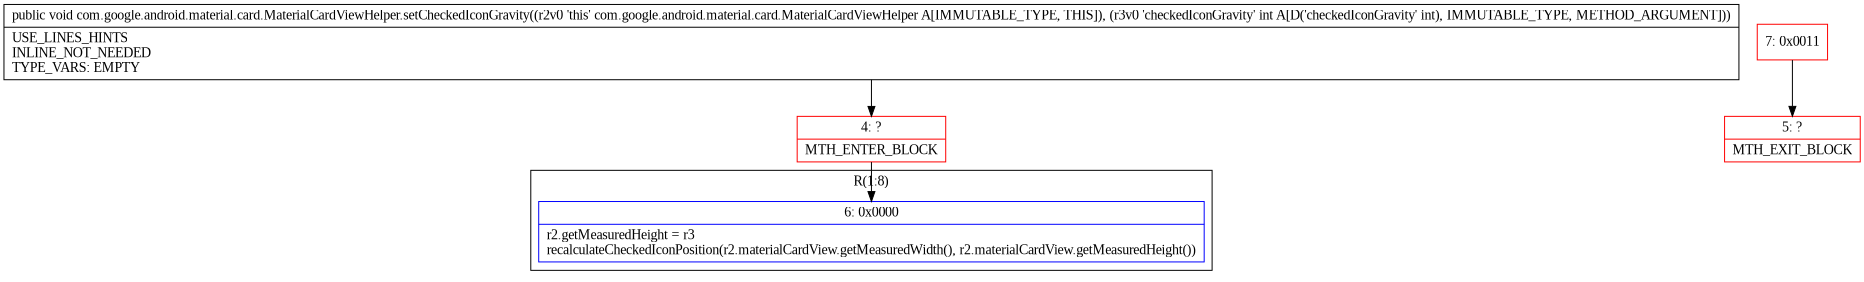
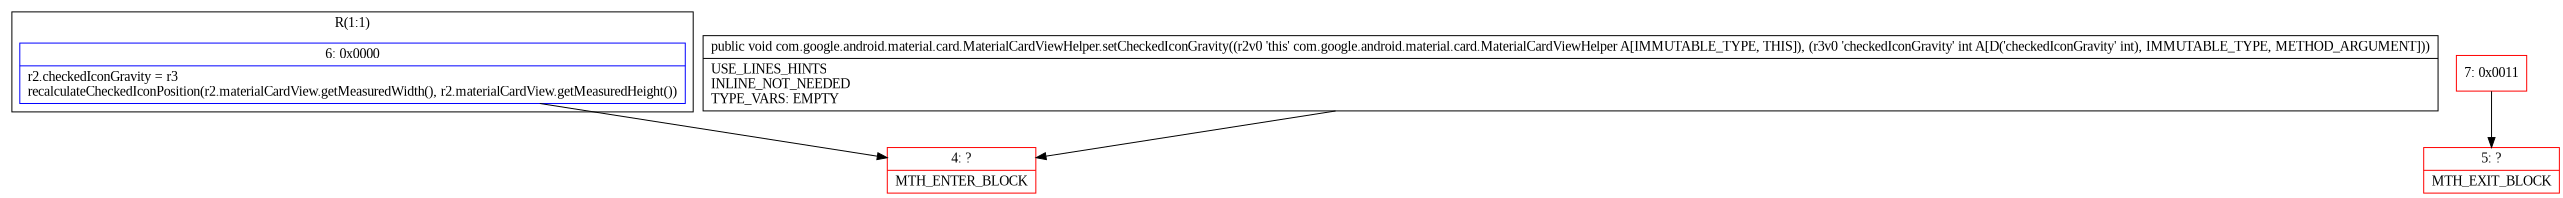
edge "4: ?" -> "6: 0x0000": reversed
cluster "R(1:8)": label "R(1:8)" -> "R(1:1)"
node "6: 0x0000": text "r2.getMeasuredHeight = r3" -> "r2.checkedIconGravity = r3"
